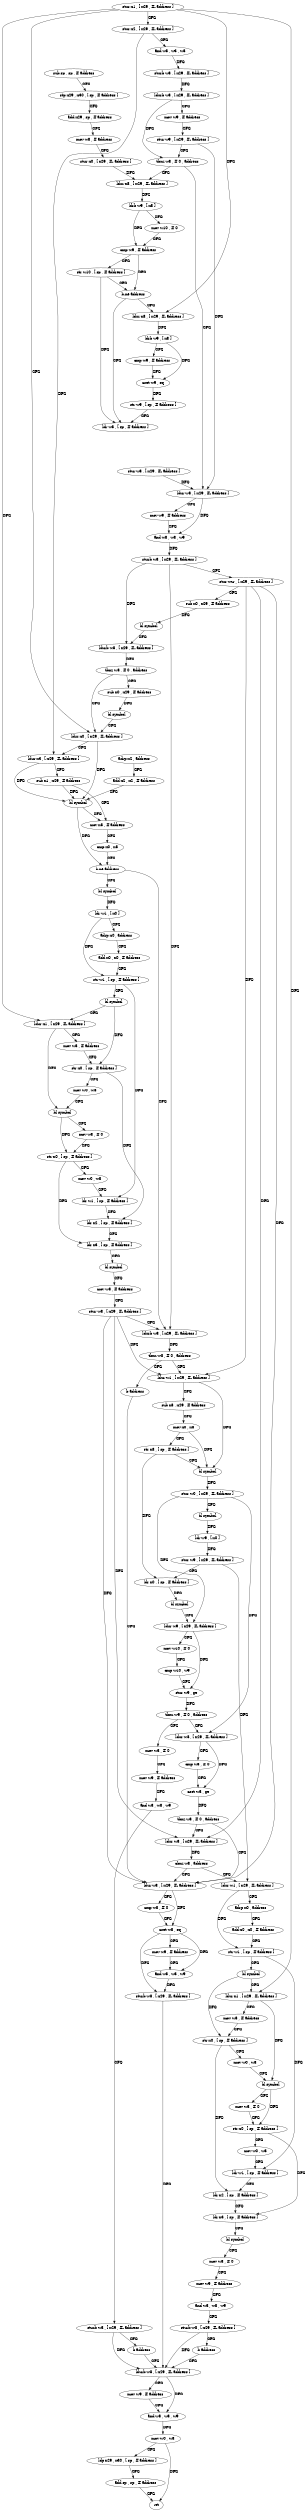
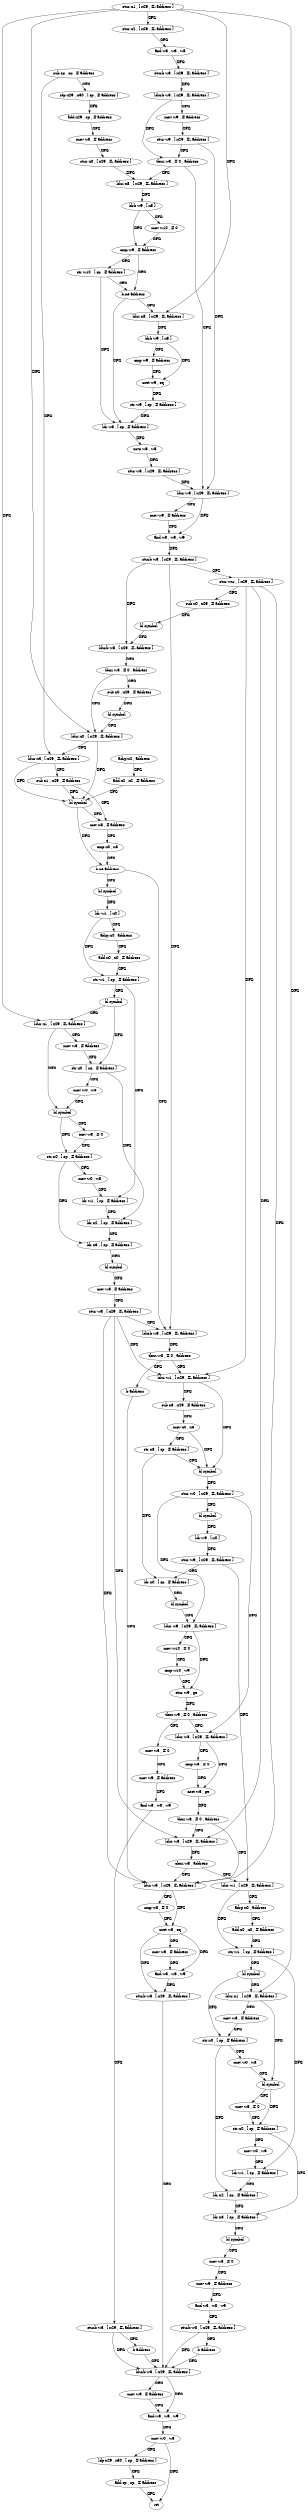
edge "stur x2 , [ x29 , #- address ]" -> "ldur x3 , [ x29 , #- address ]": now "sub sp , sp , # address" -> "ldur x3 , [ x29 , #- address ]"
edge "stur x1 , [ x29 , #- address ]" -> "ldur x0 , [ x29 , #- address ]": label "CFG" -> "DFG"
edge "str w9 , [ sp , # address ]" -> "ldr w8 , [ sp , # address ]": label "CFG" -> "DFG"
node "mvn w8 , w8": added
